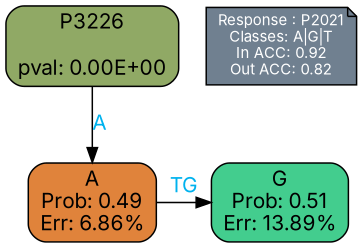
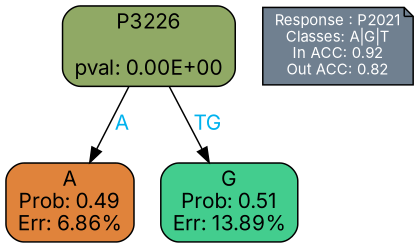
edge "A Prob: 0.49 Err: 6.86%" -> "G Prob: 0.51 Err: 13.89%": now "P3226 pval: 0.00E+00" -> "G Prob: 0.51 Err: 13.89%"
